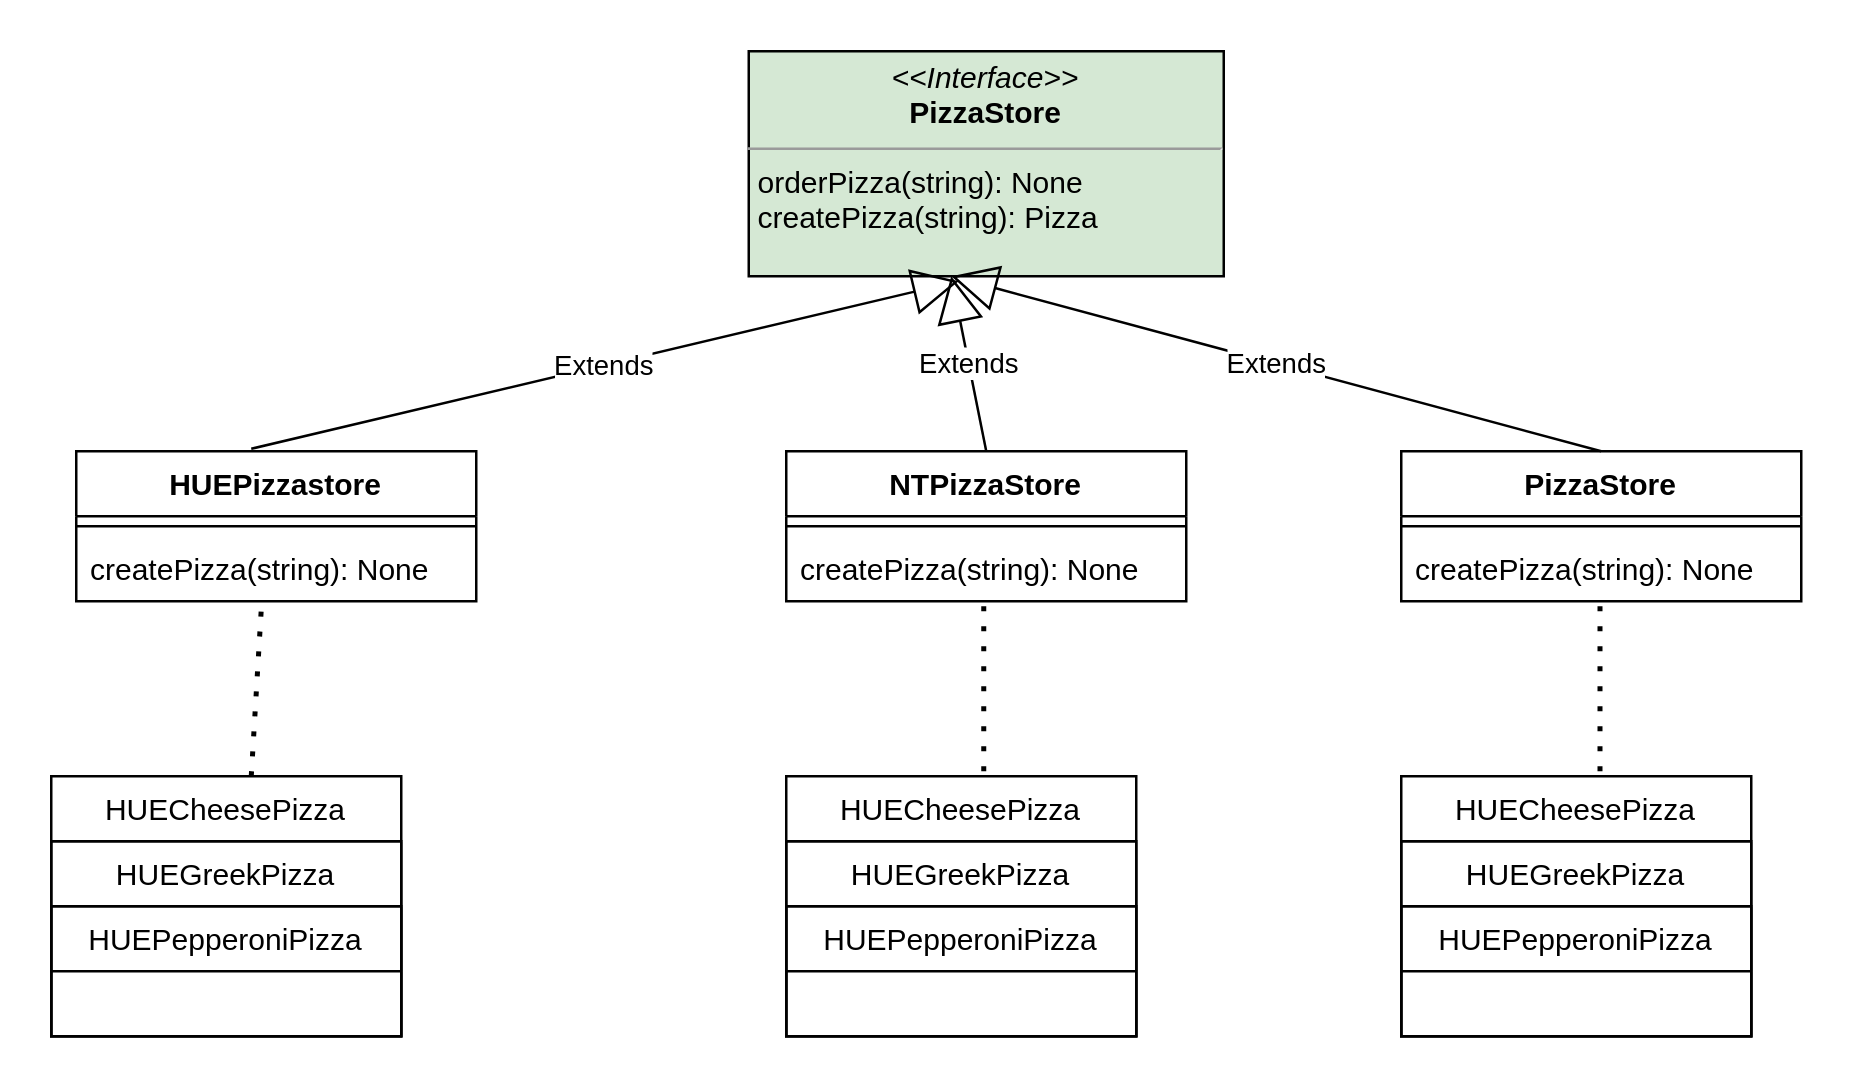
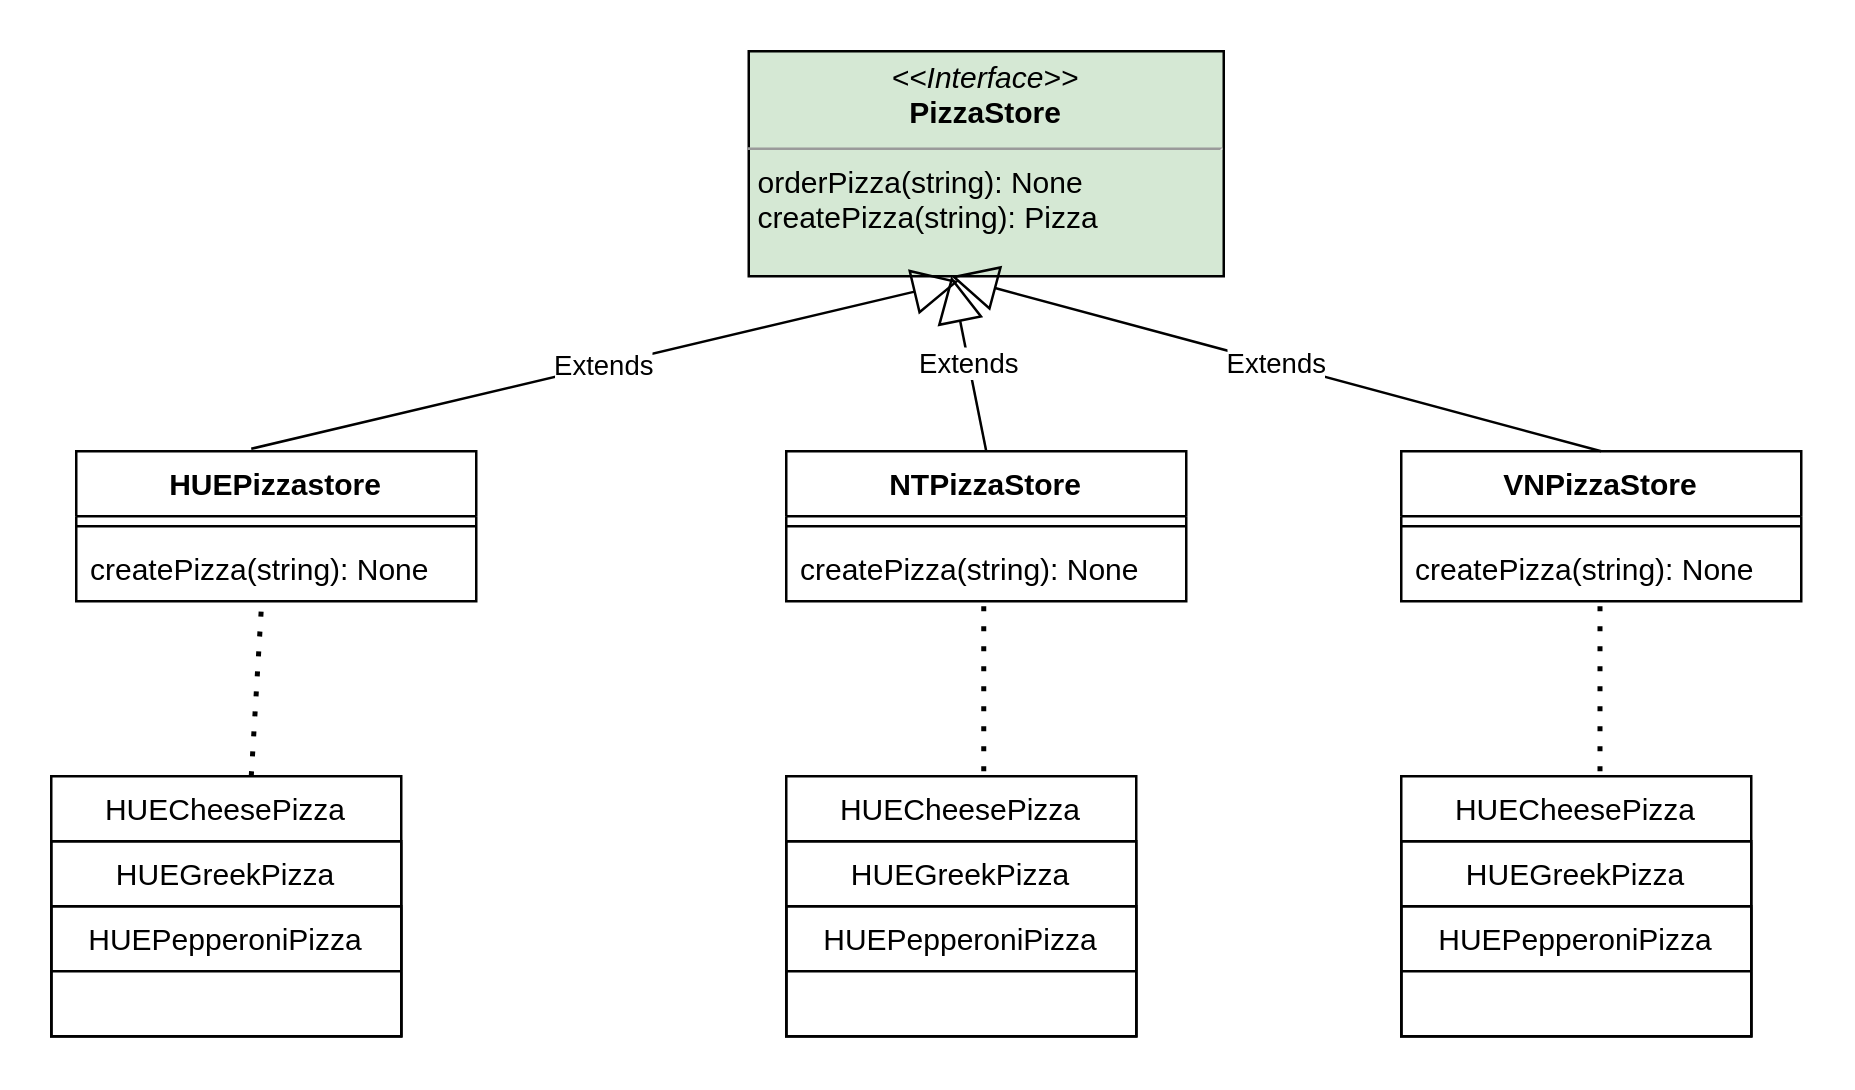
node "PizzaStore": label "PizzaStore" -> "VNPizzaStore"
